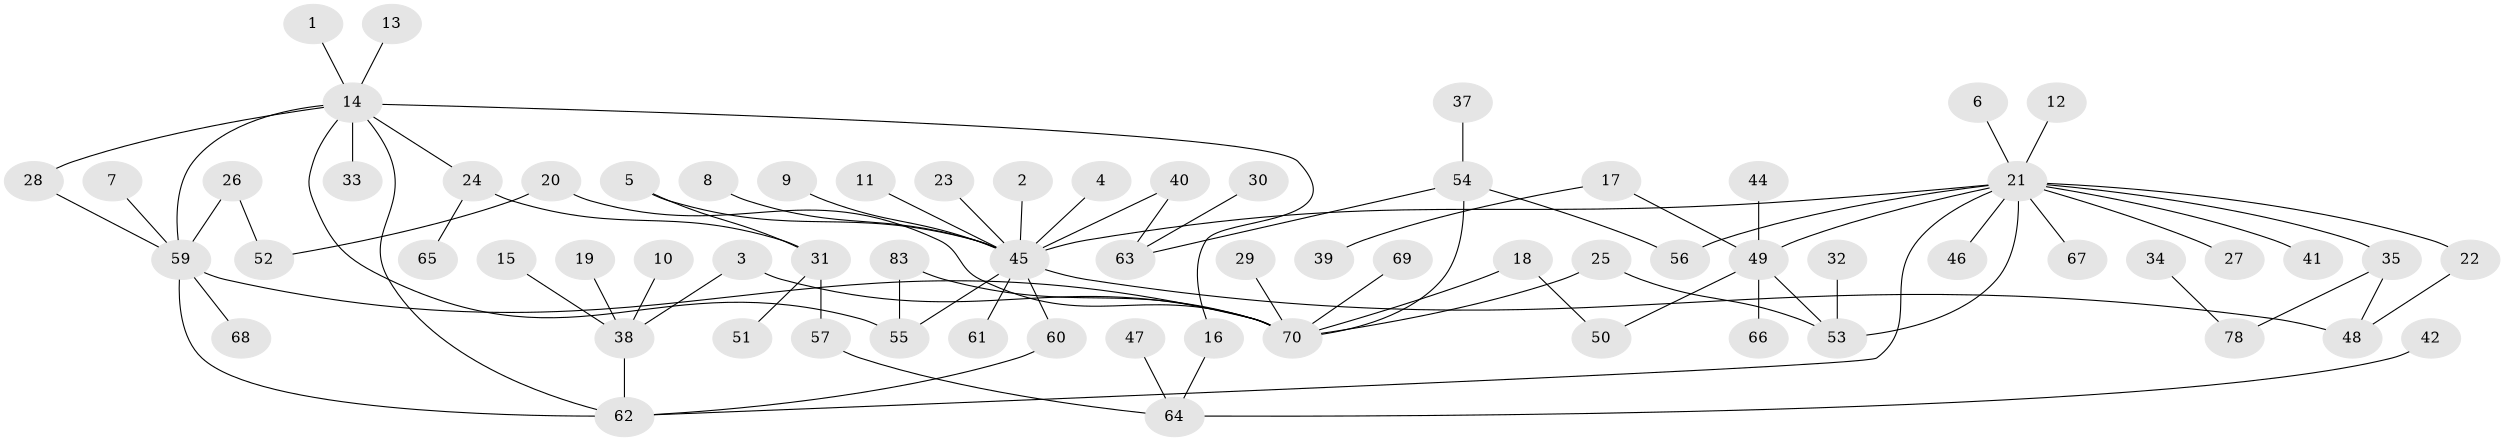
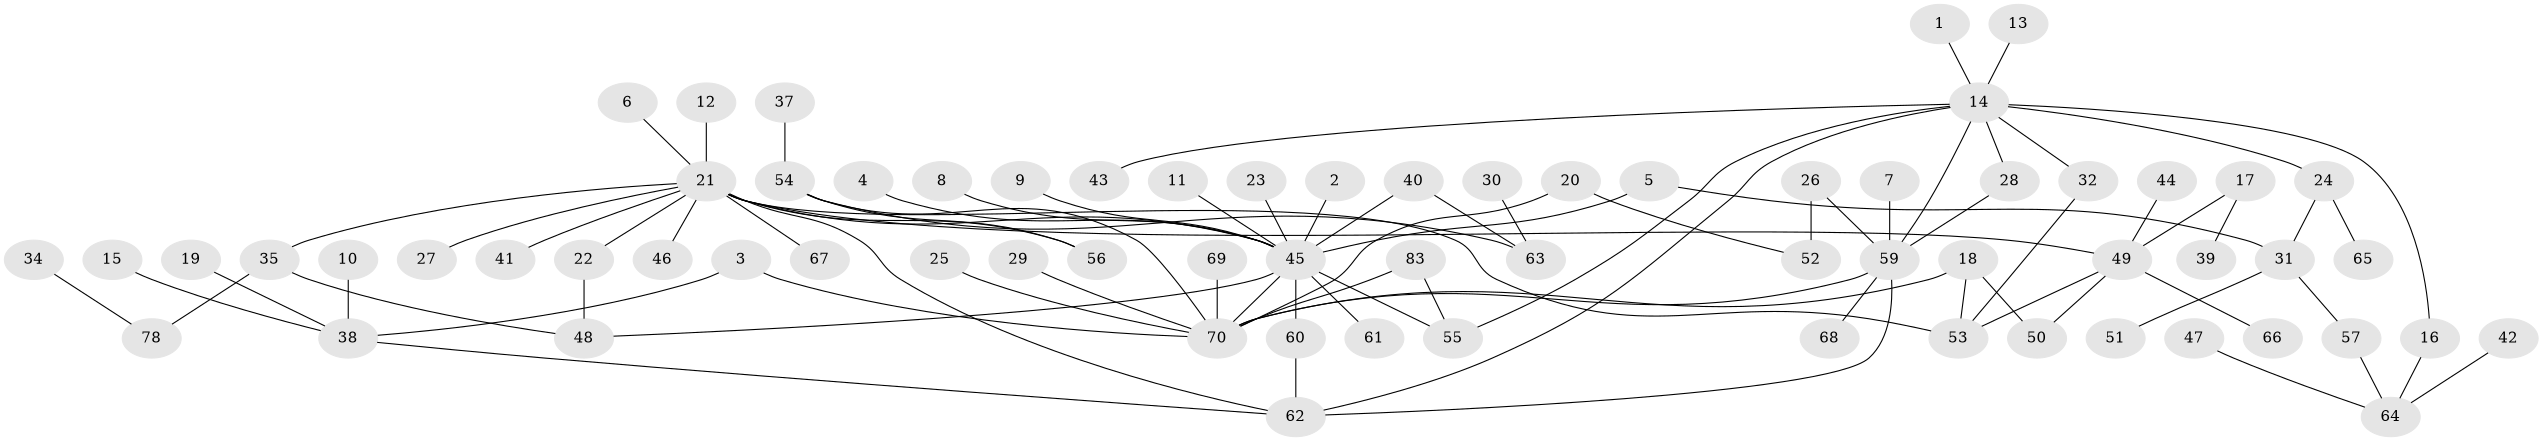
edge "14" -- "32": added
node "33": label "33" -> "43"
edge "25" -- "53": now "18" -- "53"
edge "45" -- "70": added
